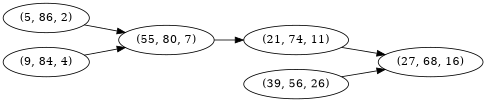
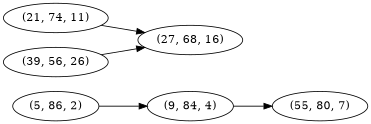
edge "(5, 86, 2)" -> "(55, 80, 7)": now "(5, 86, 2)" -> "(9, 84, 4)"
edge "(55, 80, 7)" -> "(21, 74, 11)": removed
